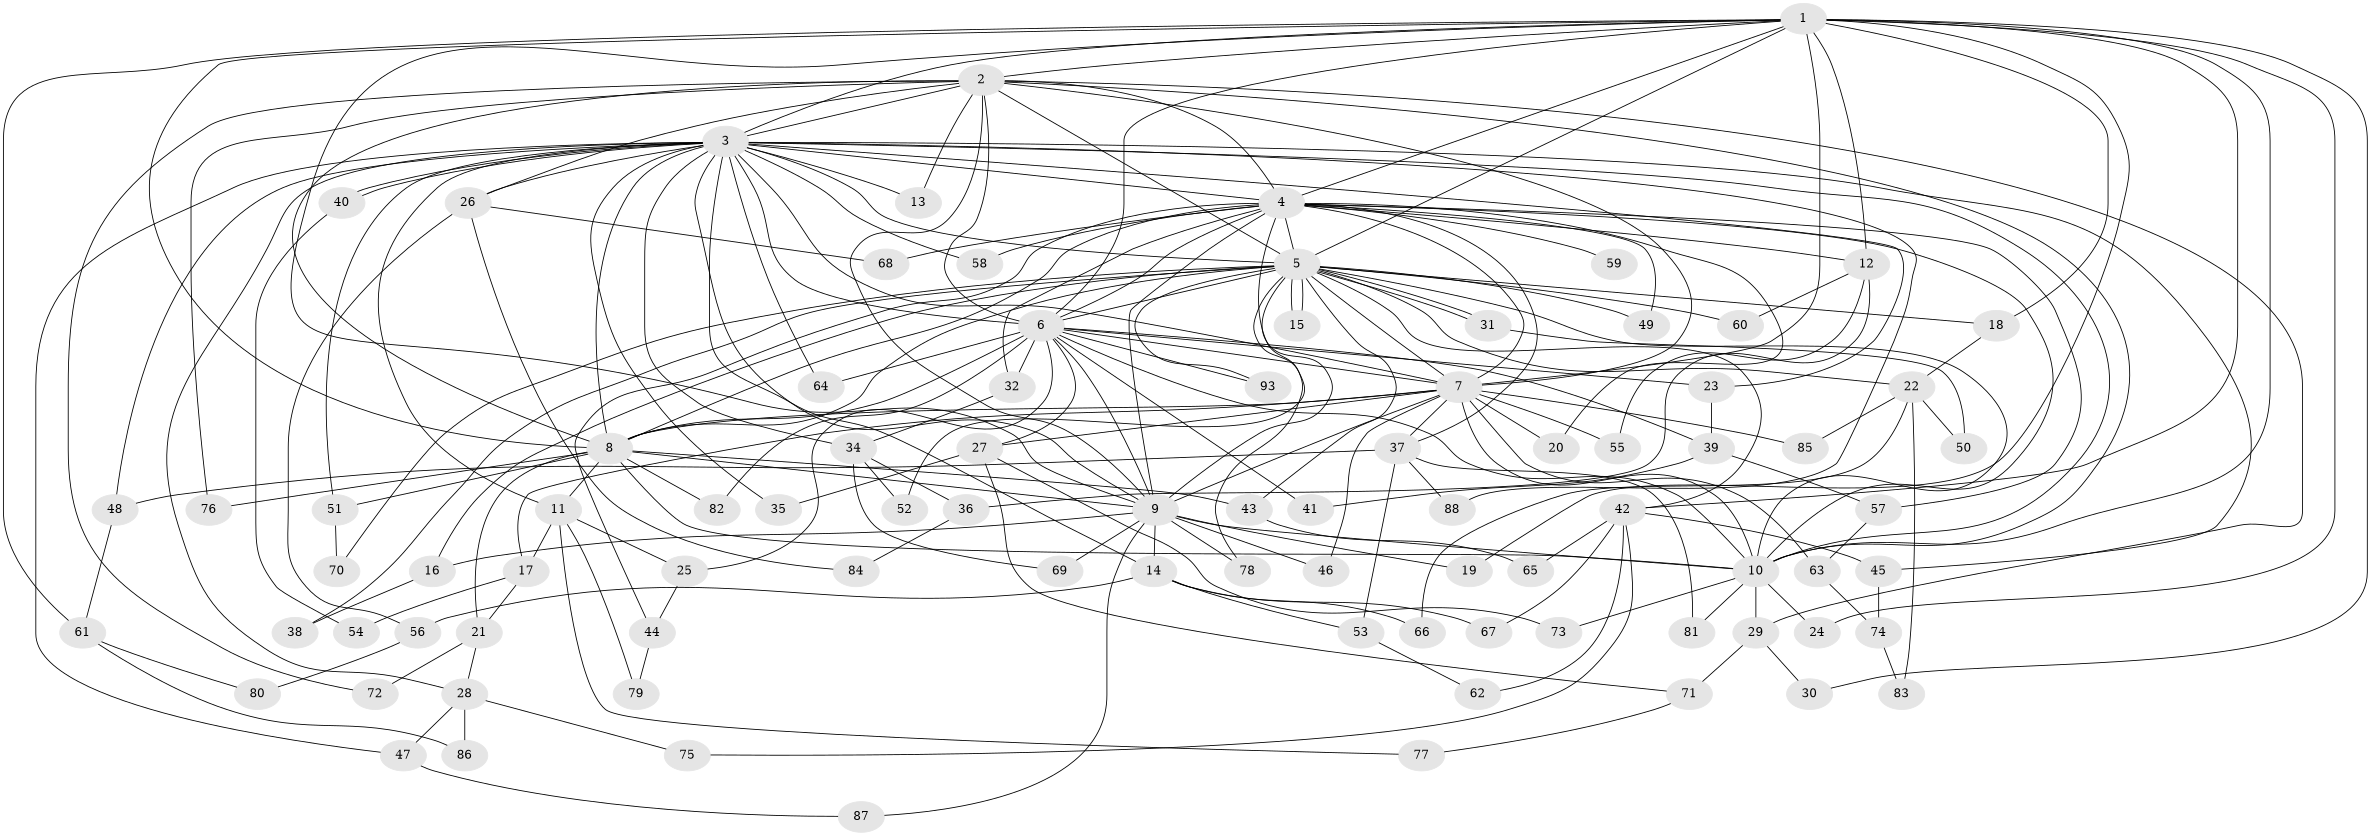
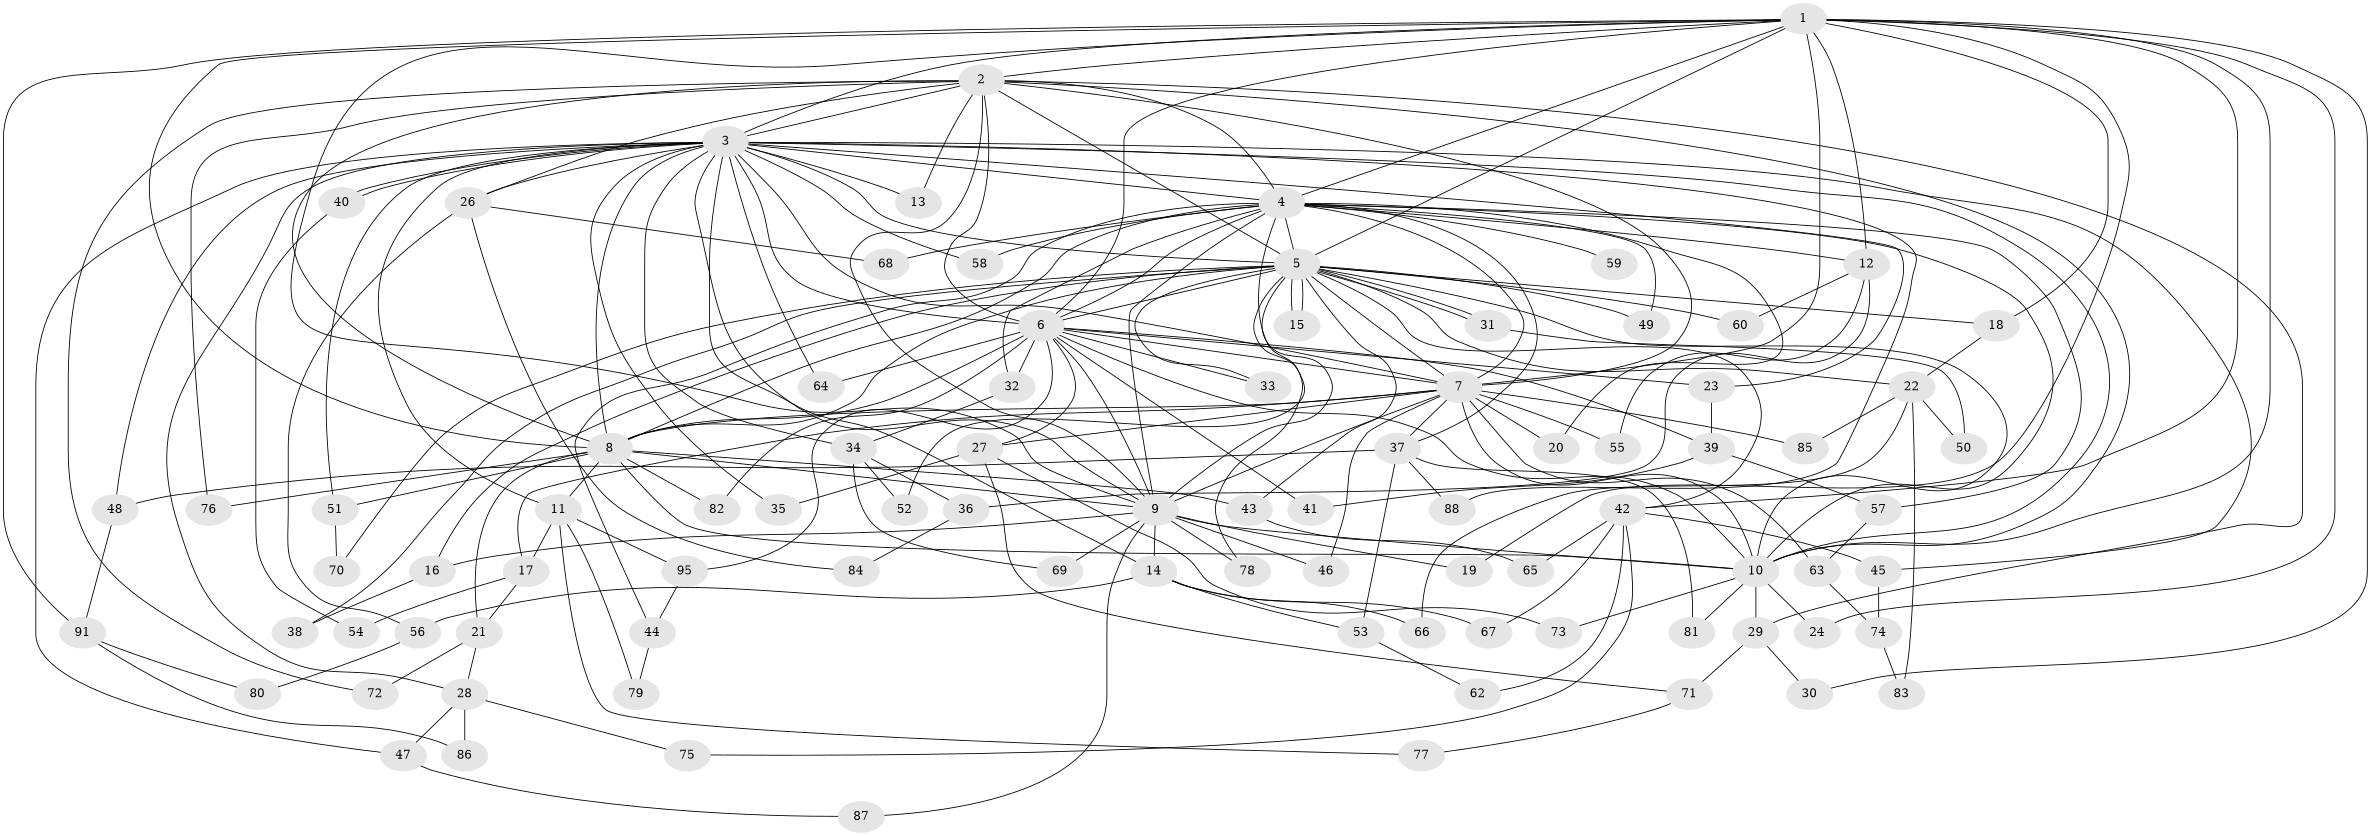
node "93": label "93" -> "33"
node "25": label "25" -> "95"
node "61": label "61" -> "91"
